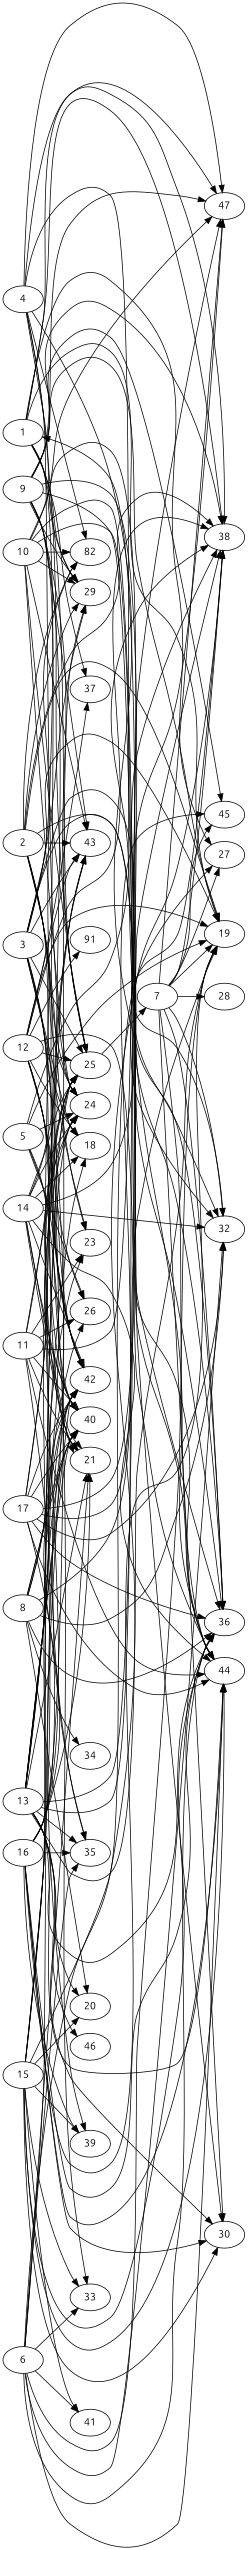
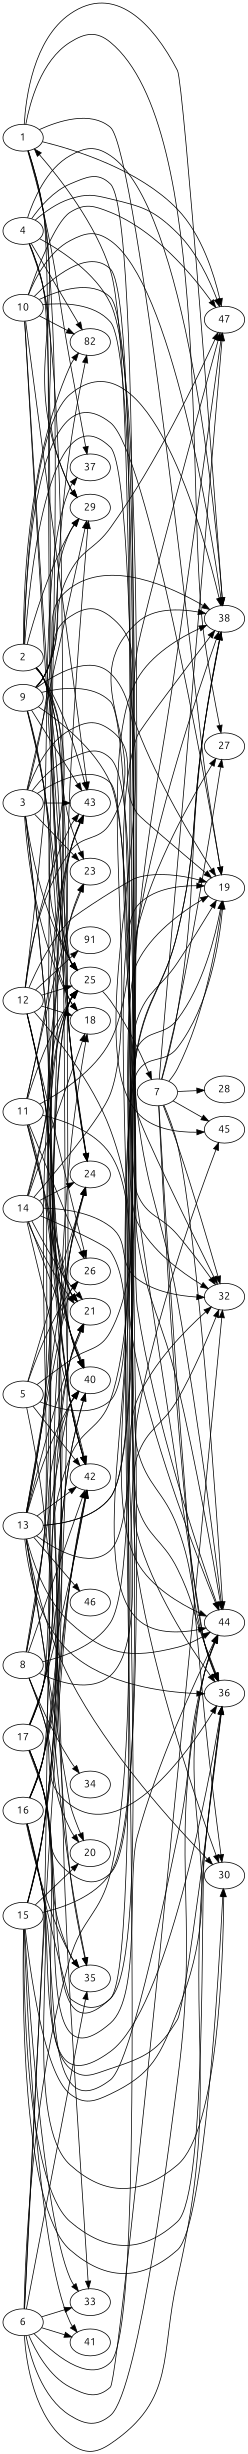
edge "10" -> "29": now "10" -> "38"
node "39": removed
